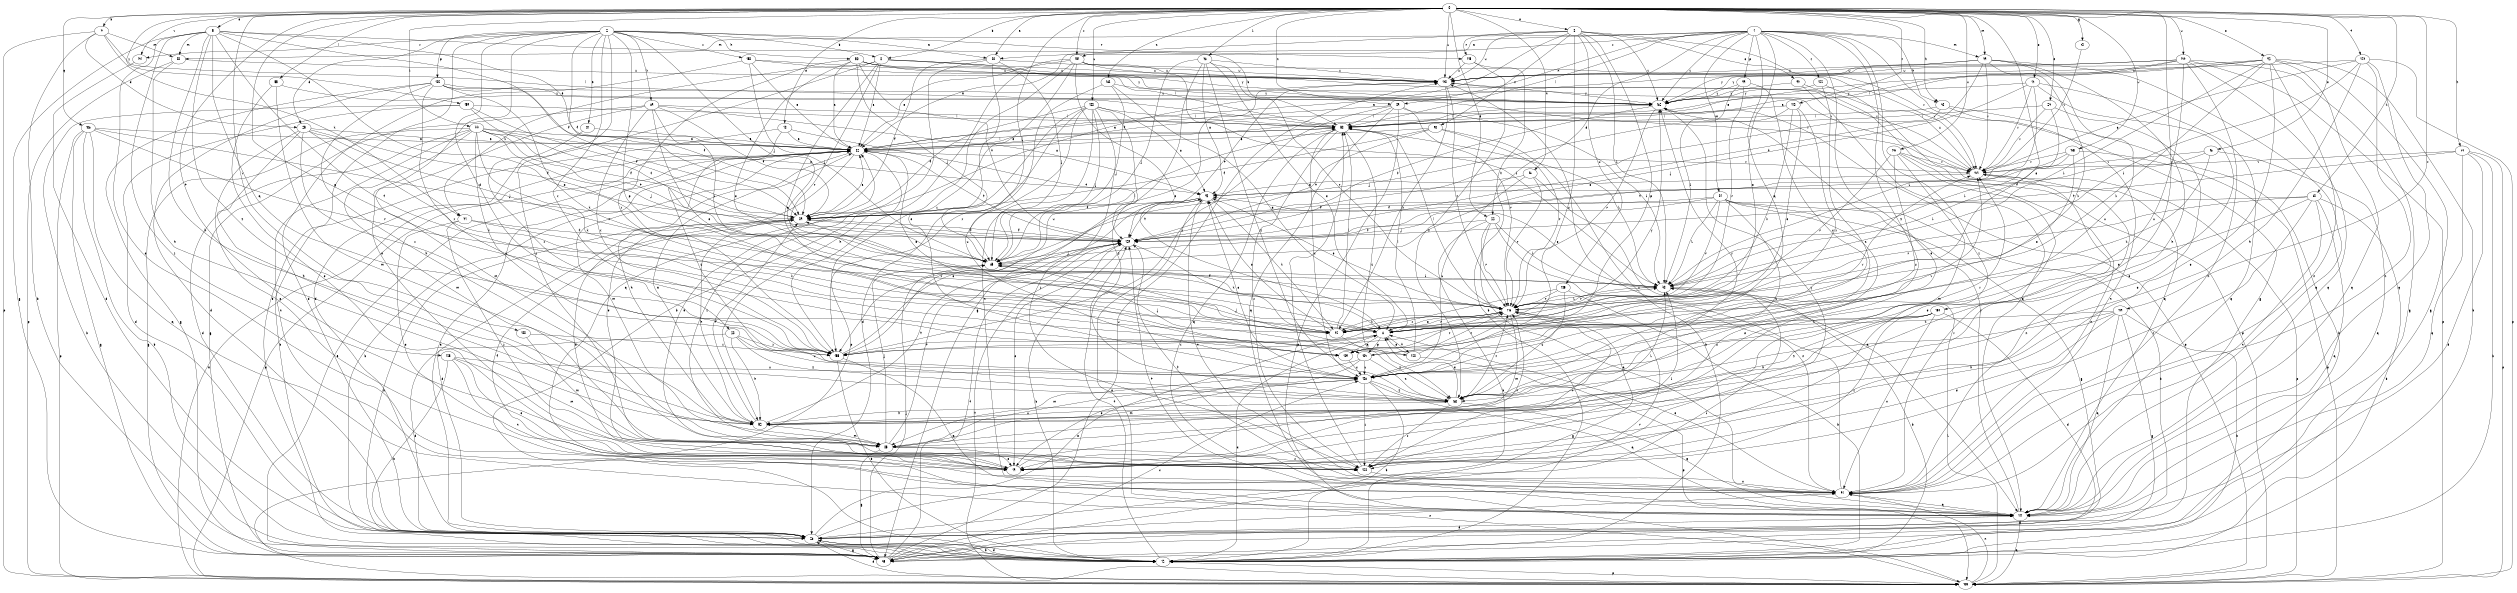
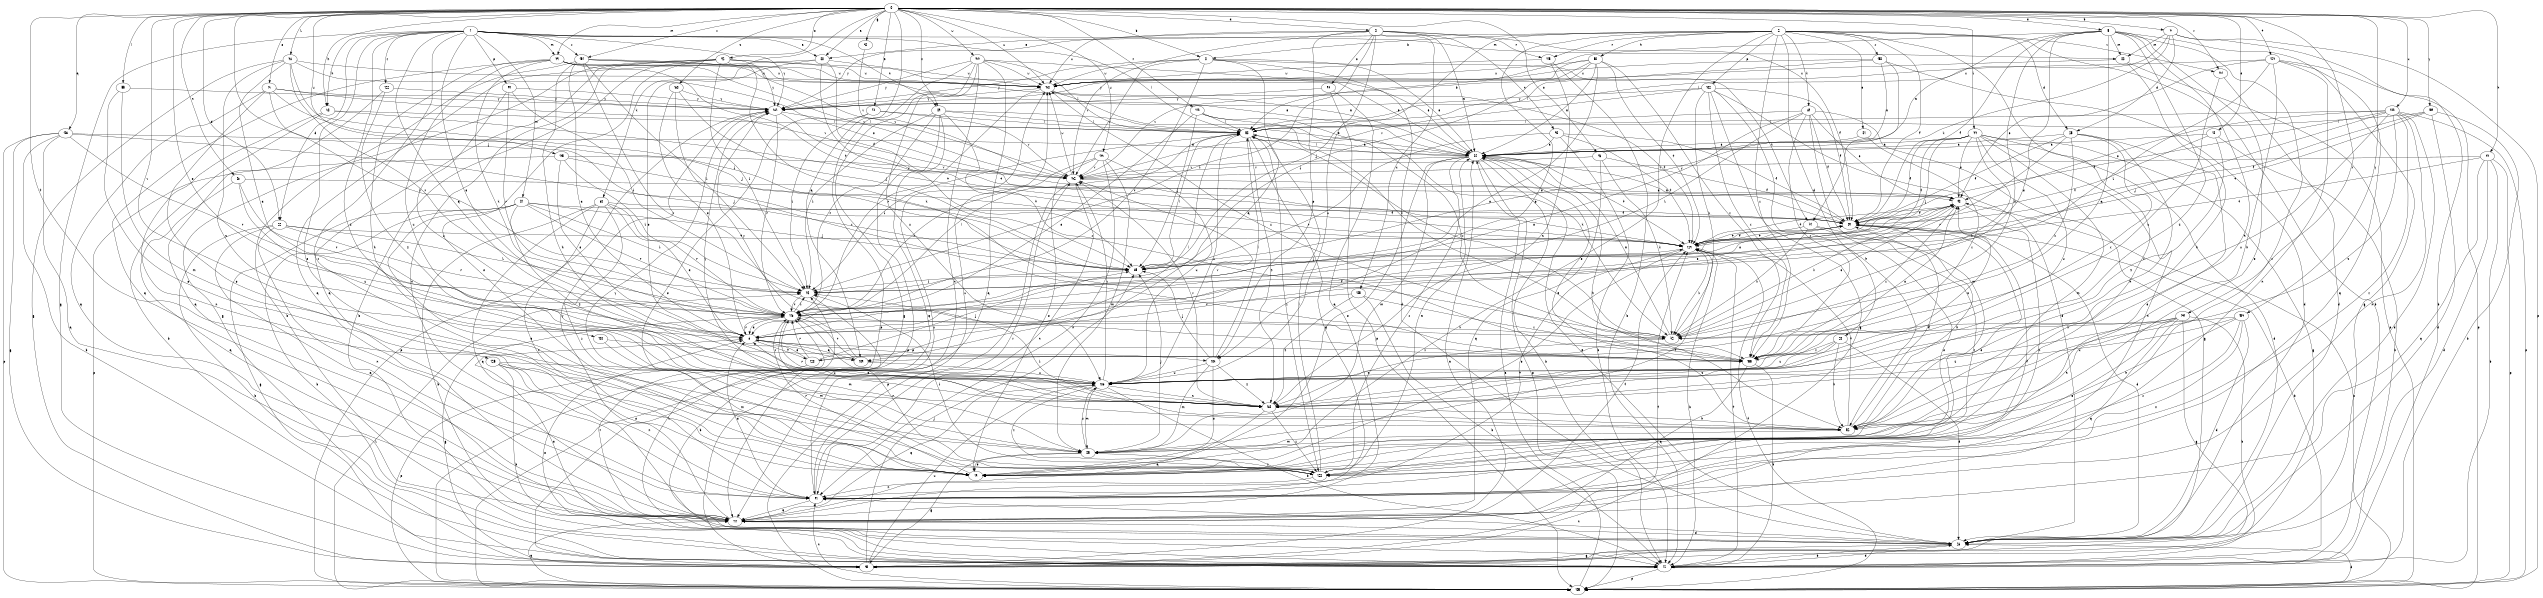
edge "104" -> "58": added, label "i"
edge "141" -> "136": added, label "u"
